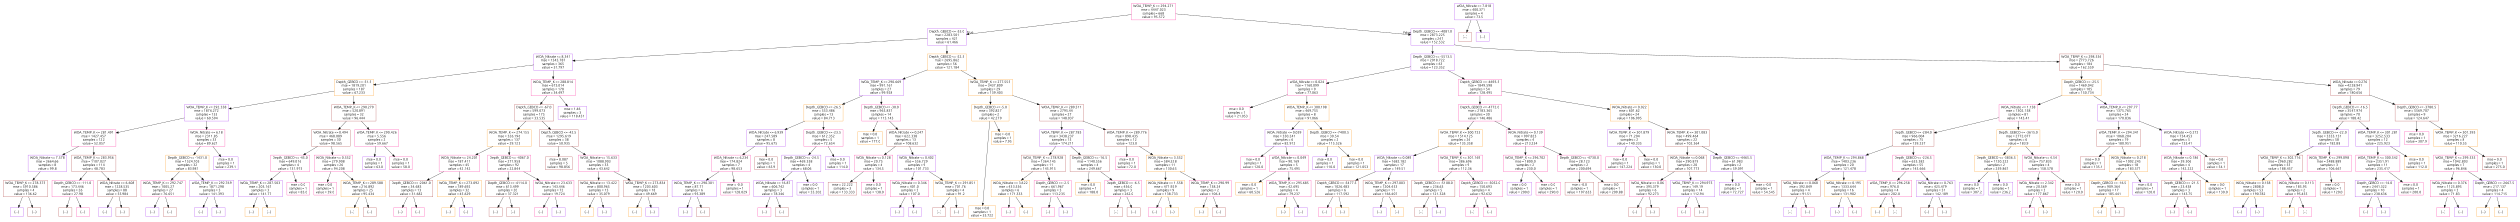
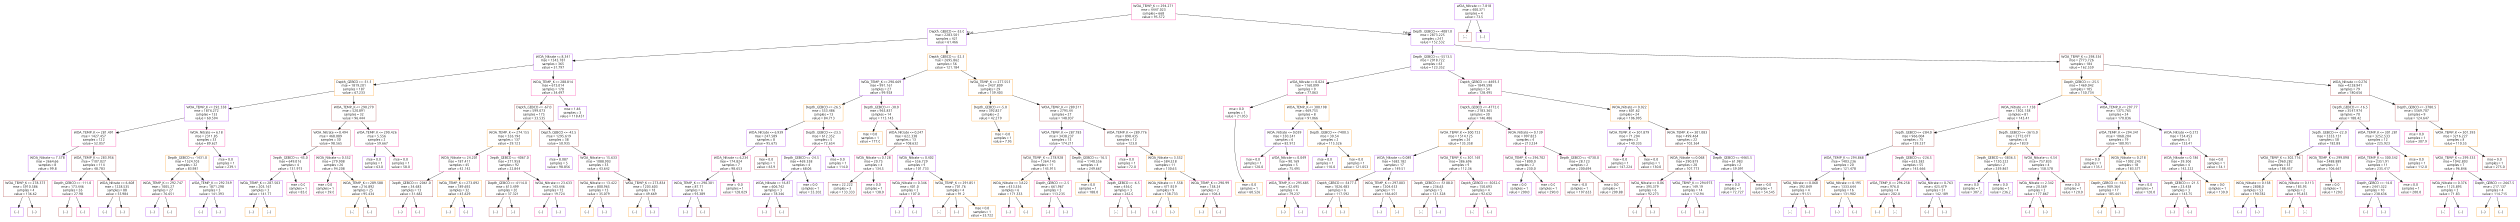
edge "Depth_GEBCO <= -5.0 mse = 392.827 samples = 2 value = 42.279" -> "mse = 0.0 samples = 1 value = 53.722": now "WOA_TEMP_K <= 291.851 mse = 701.76 samples = 4 value = 91.2" -> "mse = 0.0 samples = 1 value = 53.722"
node "mse = 8.087 samples = 5 value = 98.856": color brown -> purple
edge "WOA_Nitrate <= 0.049 mse = 90.169 samples = 5 value = 75.495" -> "mse = 0.0 samples = 1 value = 60.526": now "mse = 0.0 samples = 1 value = 21.053" -> "mse = 0.0 samples = 1 value = 60.526"
